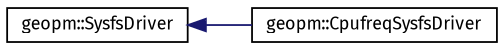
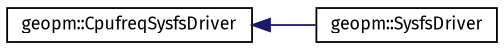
edge "geopm::CpufreqSysfsDriver" -> "geopm::SysfsDriver": reversed
